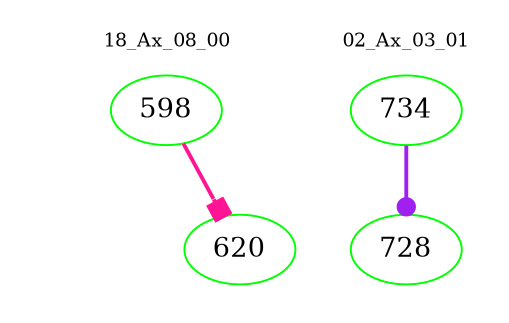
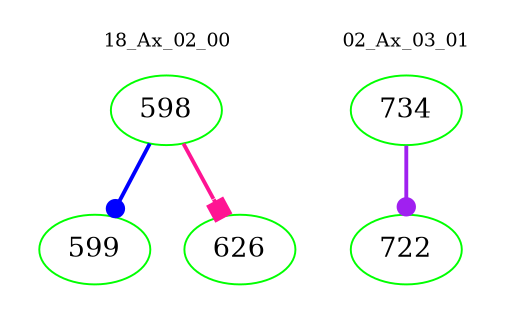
cluster "18_Ax_08_00": label "18_Ax_08_00" -> "18_Ax_02_00"
node "599": added
node "620": label "620" -> "626"
node "728": label "728" -> "722"
